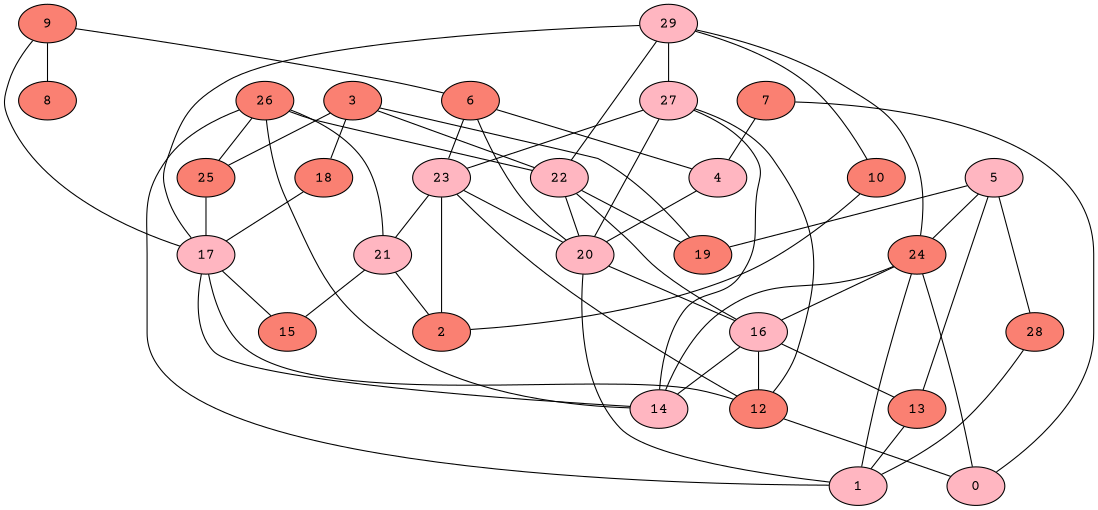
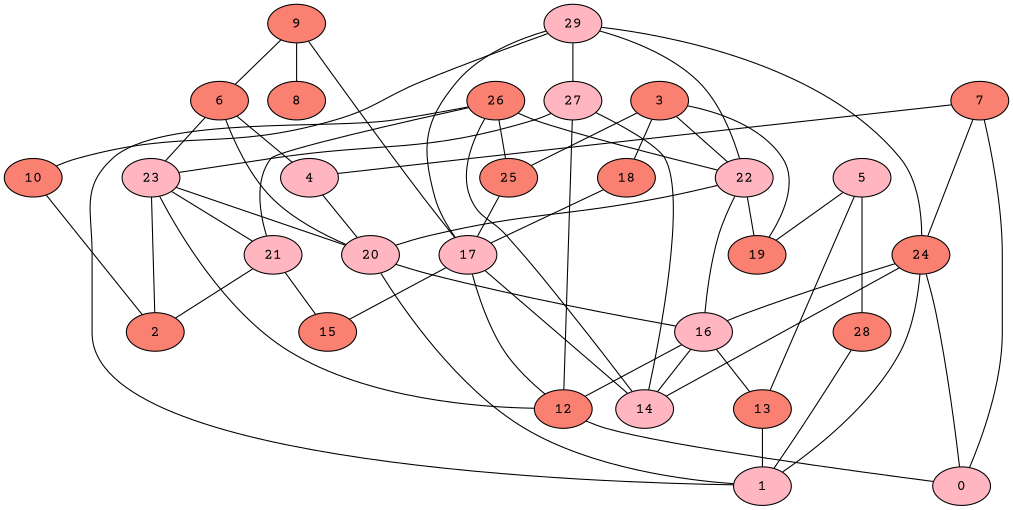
edge "27" -- "20": removed
edge "5" -- "24": now "7" -- "24"
